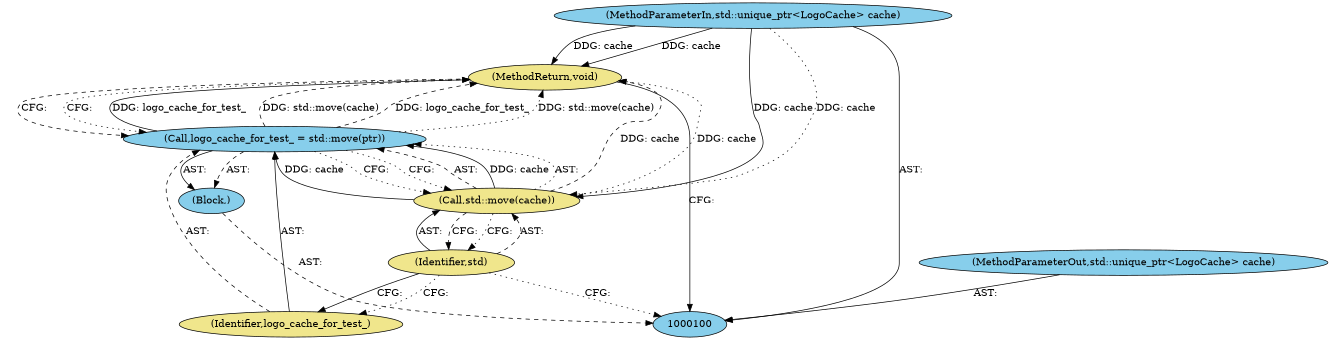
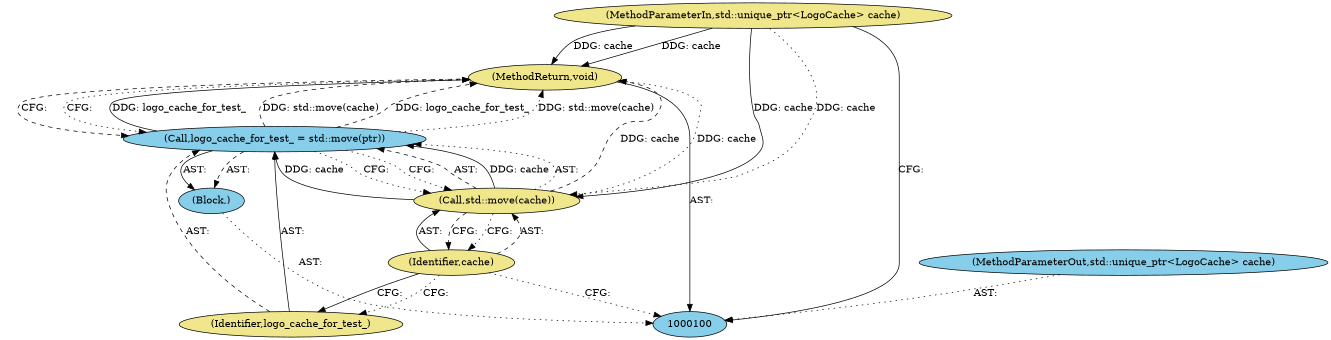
node "(MethodParameterIn,std::unique_ptr<LogoCache> cache)": fillcolor skyblue -> khaki
edge "(MethodParameterIn,std::unique_ptr<LogoCache> cache)" -> "1000100": label "AST: " -> "CFG: "
edge "(MethodReturn,void)" -> "1000100": label "CFG: " -> "AST: "
node "(Identifier,std)": label "(Identifier,std)" -> "(Identifier,cache)"
edge "(MethodParameterOut,std::unique_ptr<LogoCache> cache)" -> "1000100": style solid -> dotted
edge "(Block,)" -> "1000100": style dashed -> dotted
